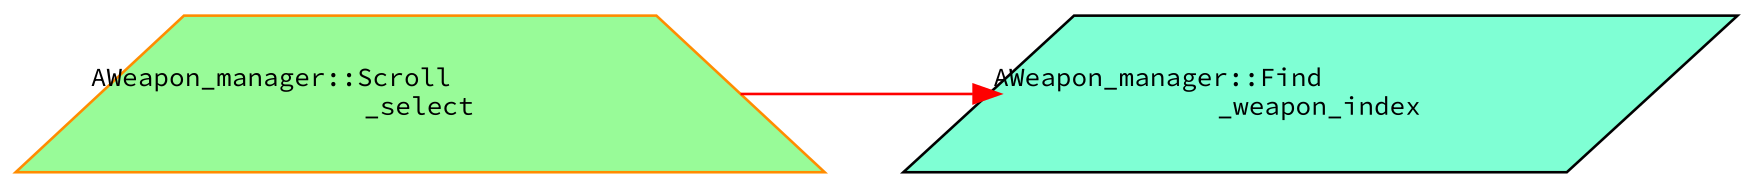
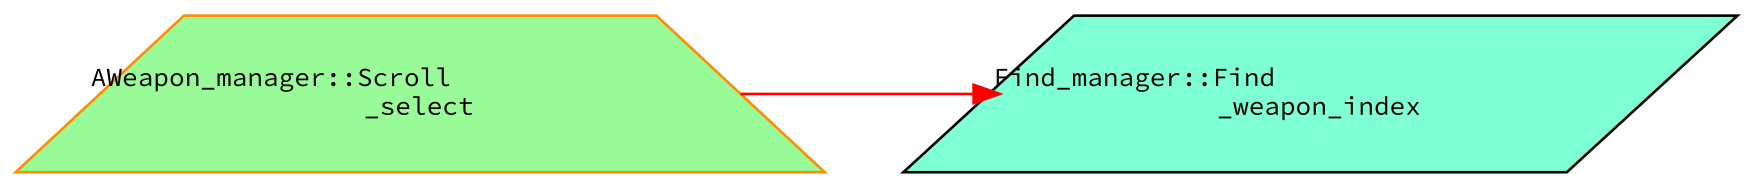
node "AWeapon_manager::Find _weapon_index": label "AWeapon_manager::Find _weapon_index" -> "Find_manager::Find _weapon_index"
